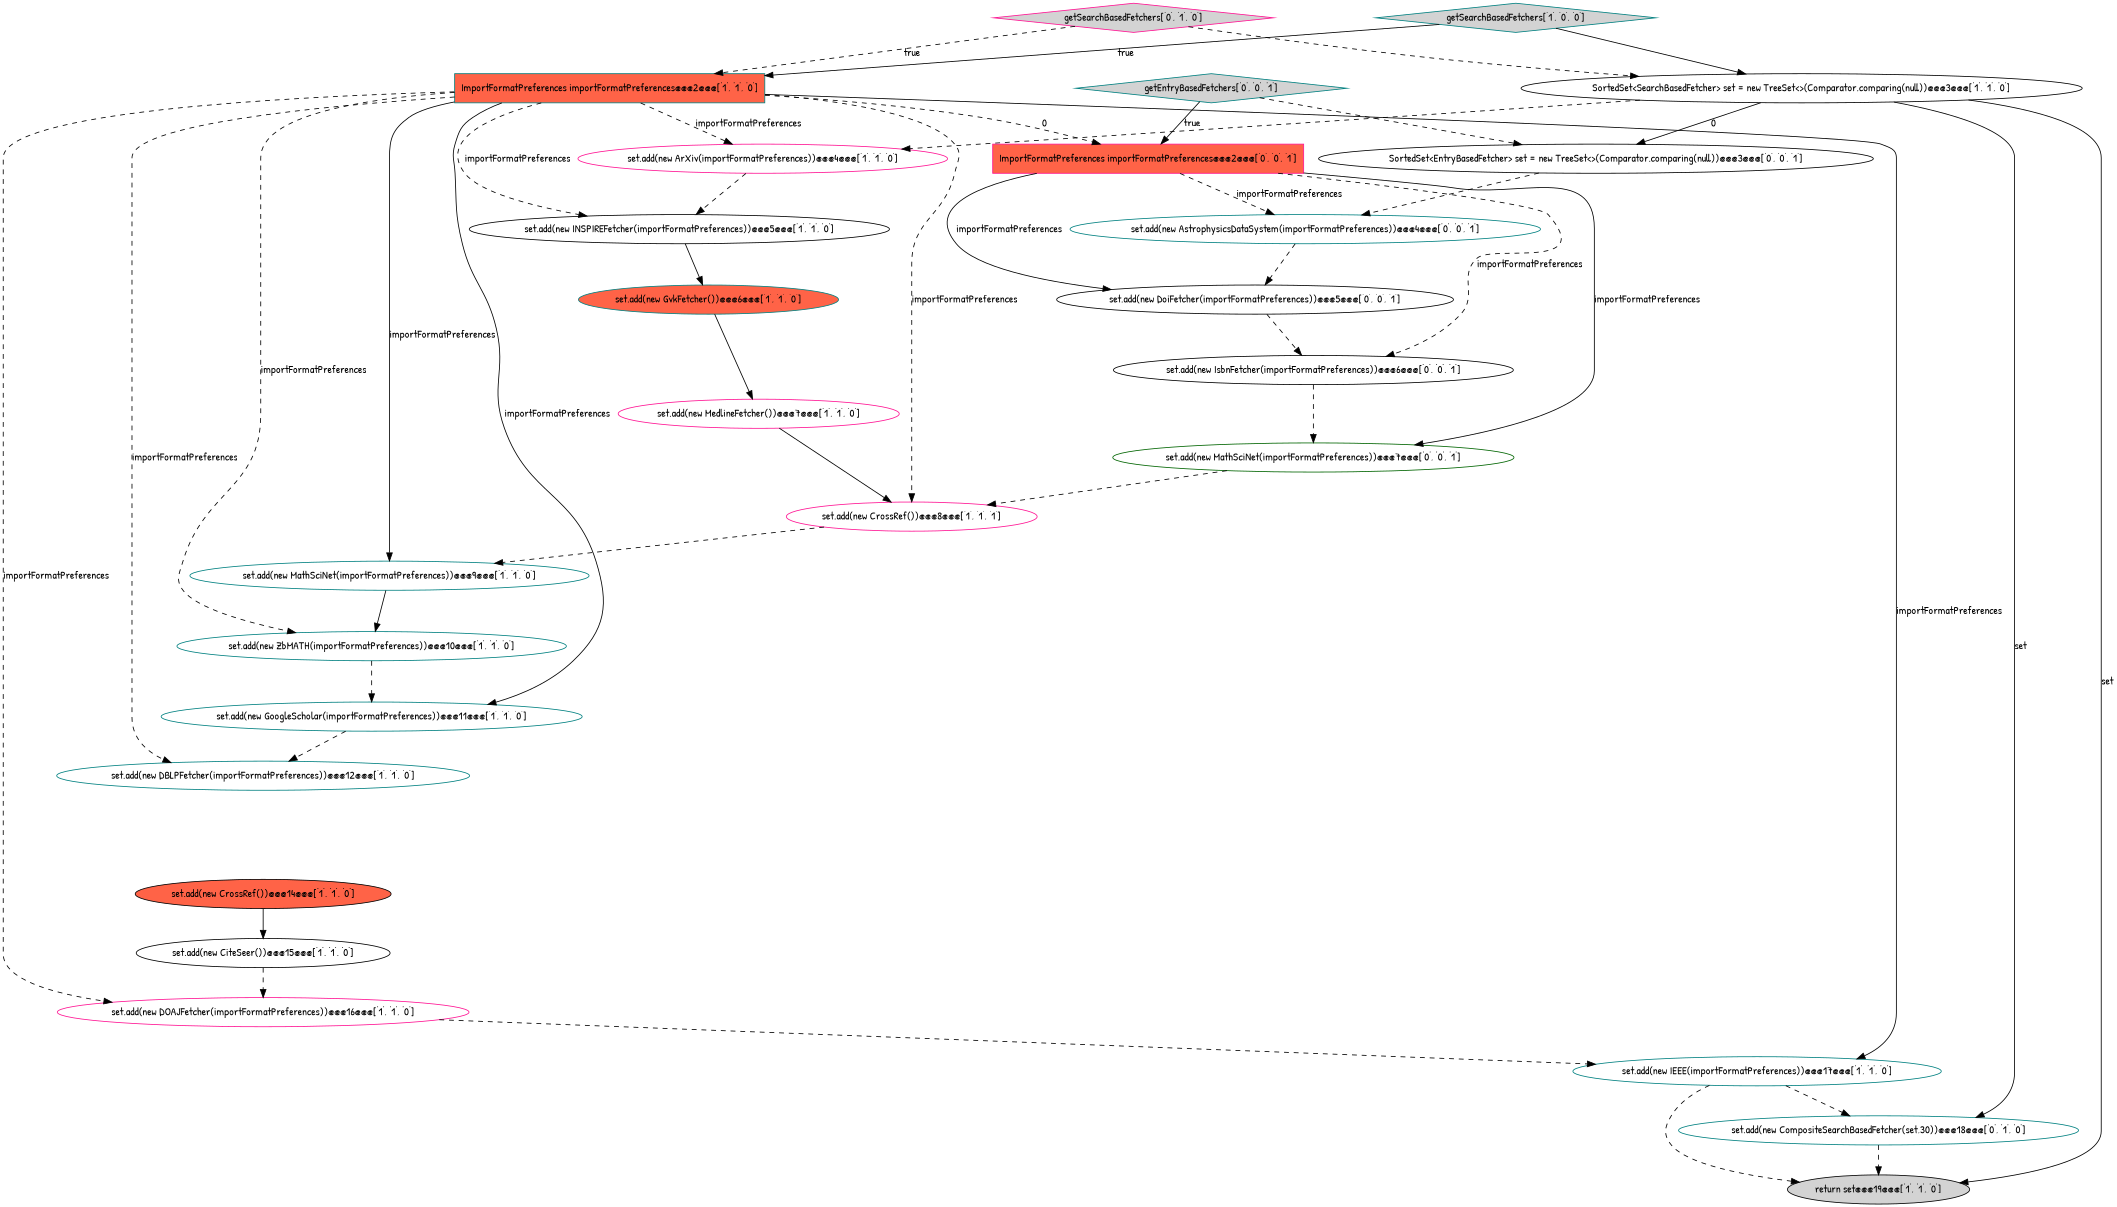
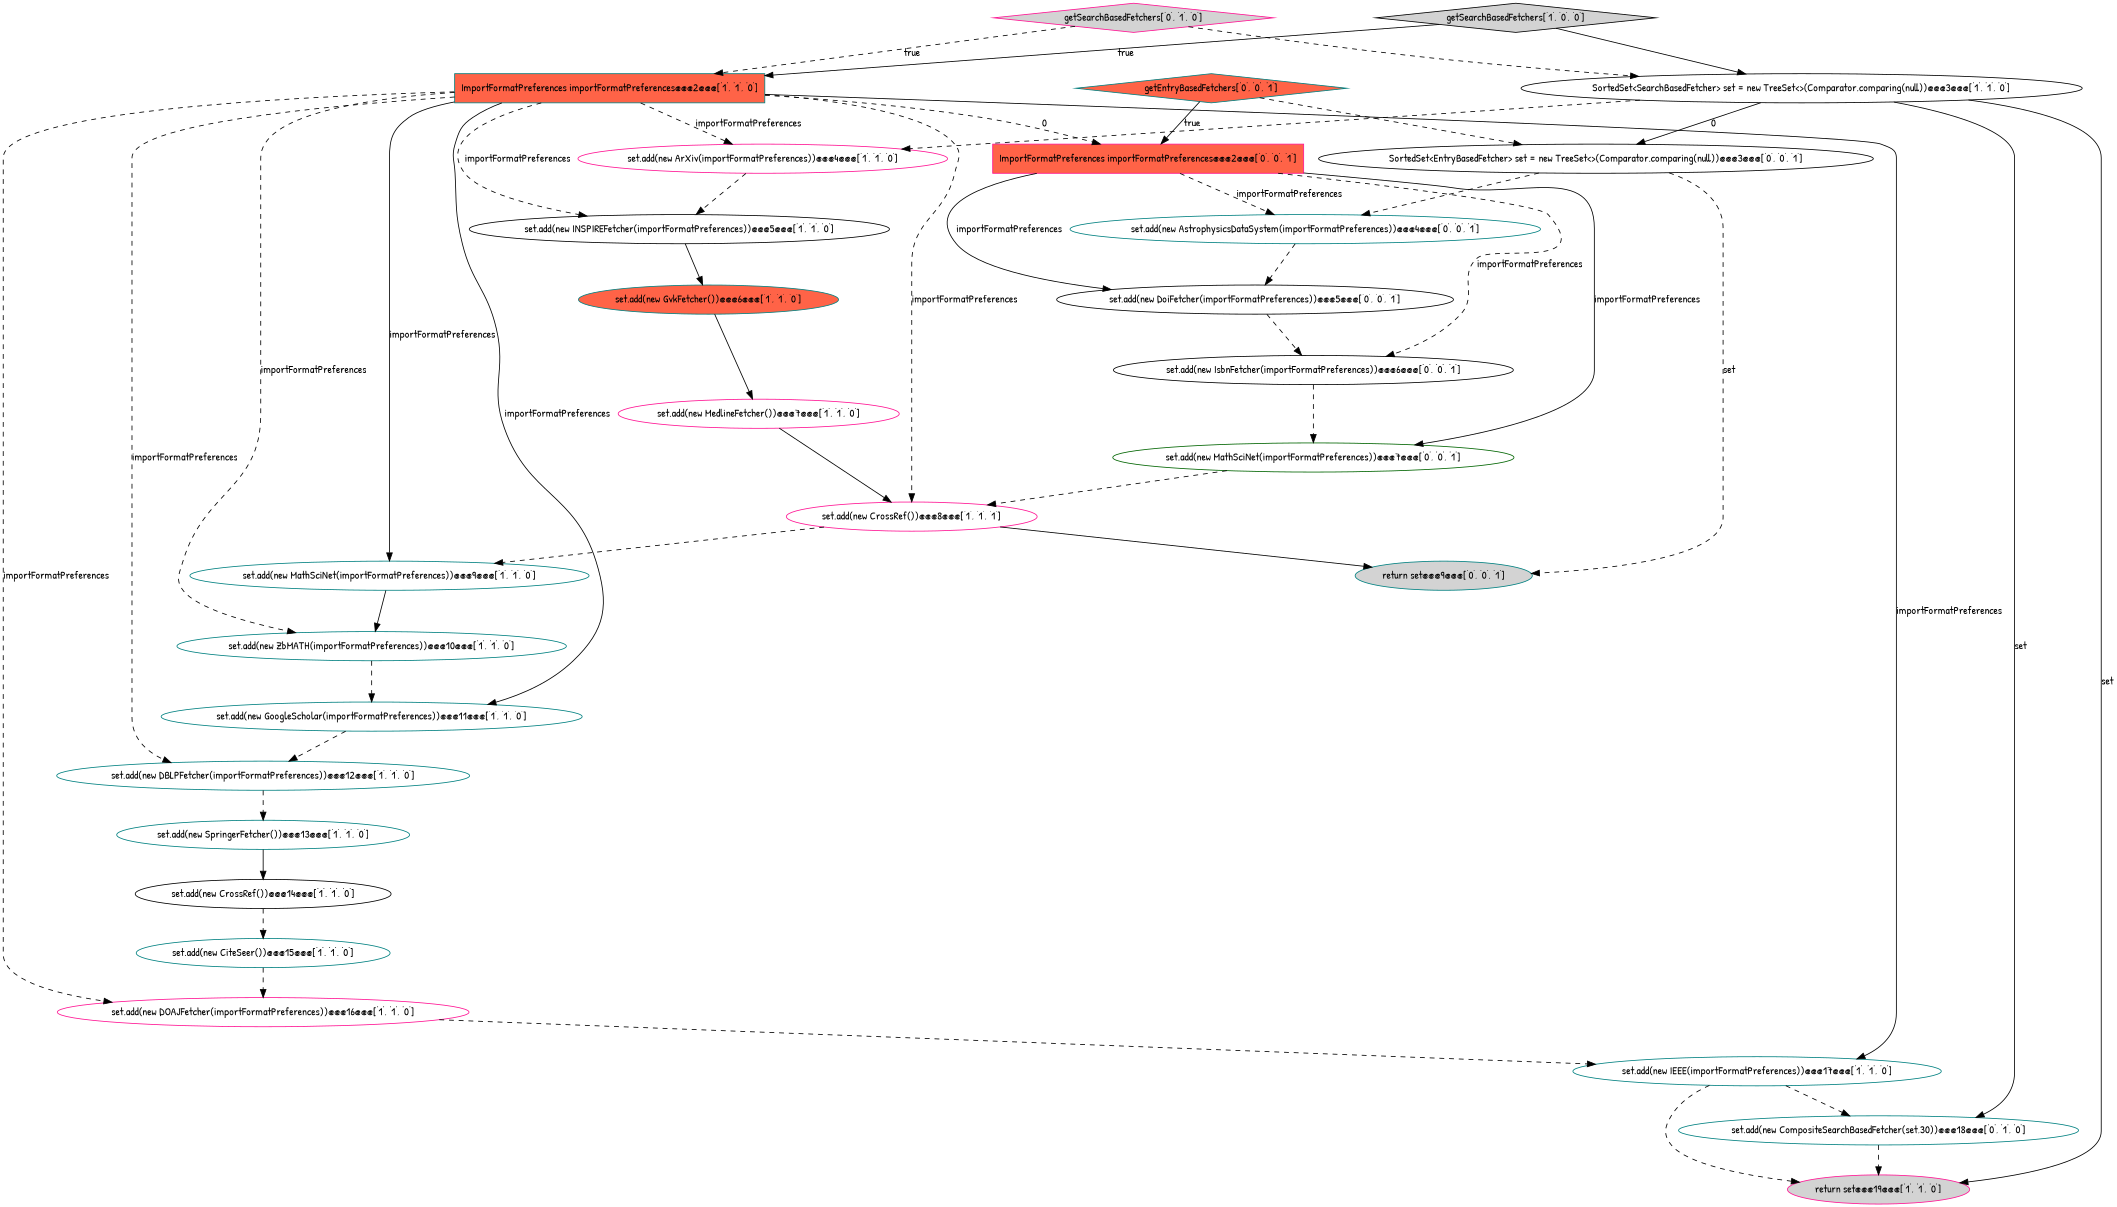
node "getSearchBasedFetchers['1', '0', '0']": color teal -> black
node "getEntryBasedFetchers['0', '0', '1']": fillcolor lightgray -> tomato
node "return set@@@9@@@['0', '0', '1']": added
node "set.add(new SpringerFetcher())@@@13@@@['1', '1', '0']": added
node "set.add(new CrossRef())@@@14@@@['1', '1', '0']": fillcolor tomato -> white
edge "set.add(new CrossRef())@@@14@@@['1', '1', '0']" -> "set.add(new CiteSeer())@@@15@@@['1', '1', '0']": style solid -> dashed
node "set.add(new CiteSeer())@@@15@@@['1', '1', '0']": color black -> teal
node "return set@@@19@@@['1', '1', '0']": color black -> deeppink
